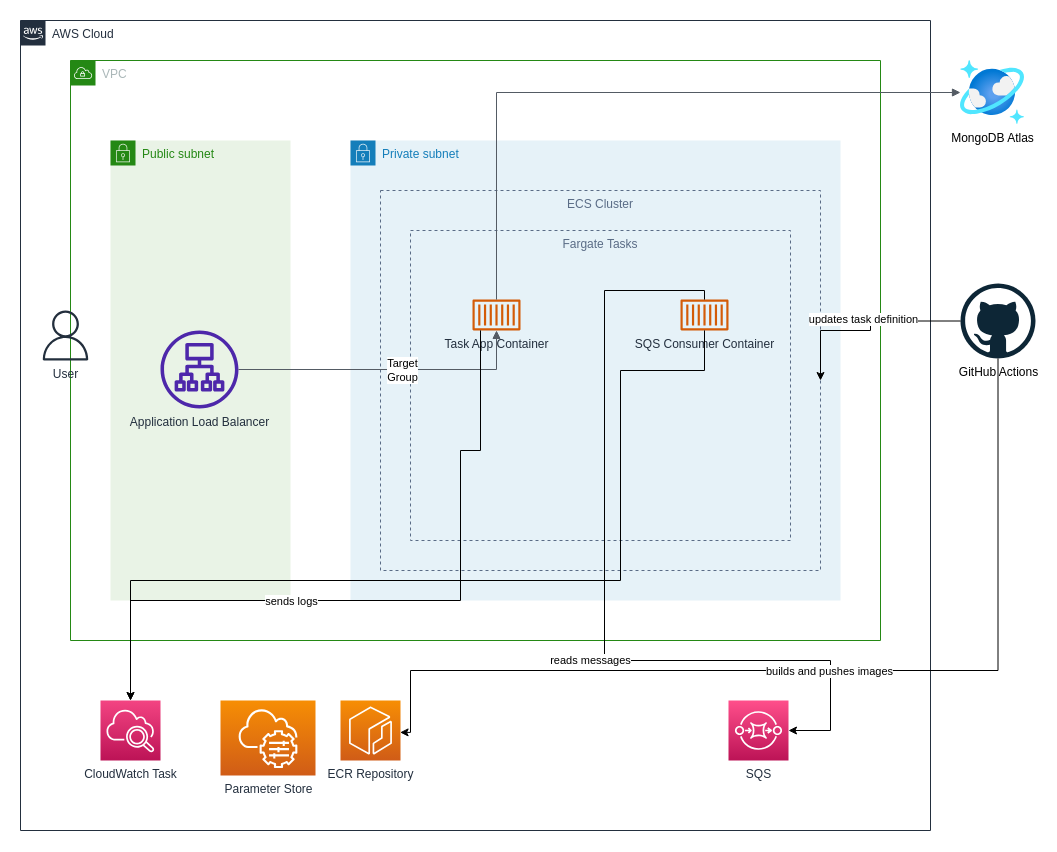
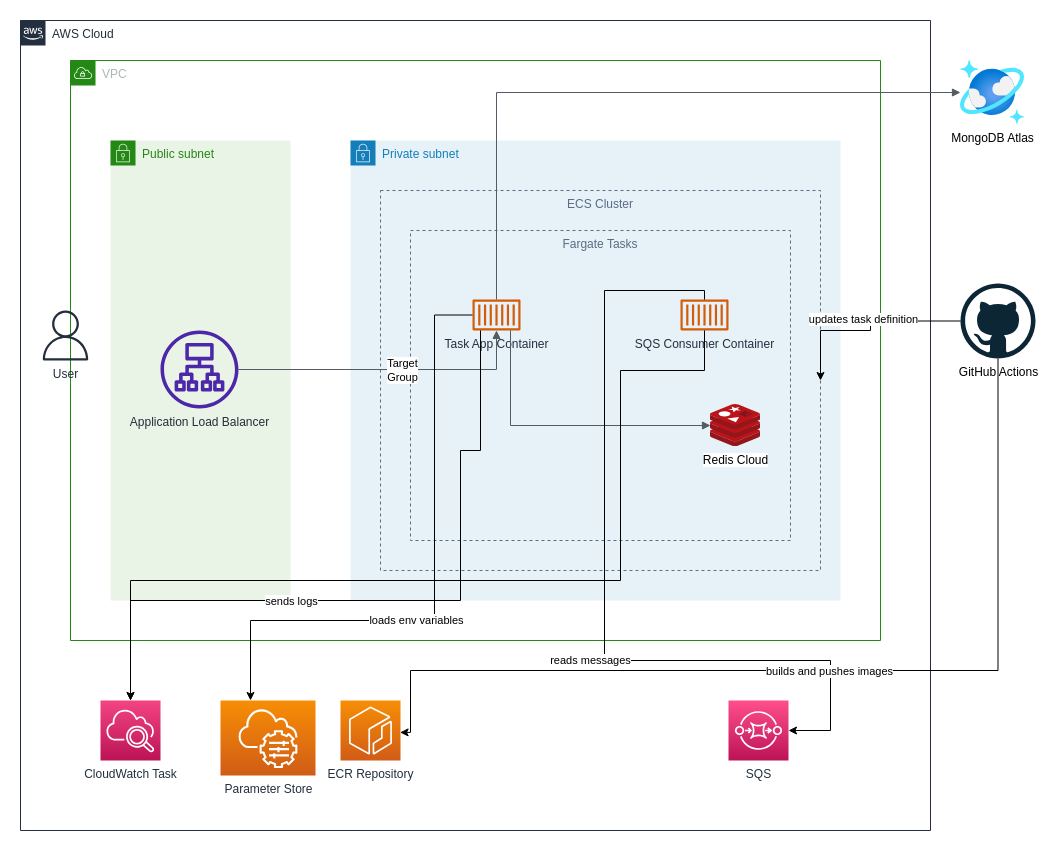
edge "Task App Container" -> "Redis Cloud": added
node "Redis Cloud": added
edge "Task App Container" -> "Parameter Store": added, label "loads env variables"
